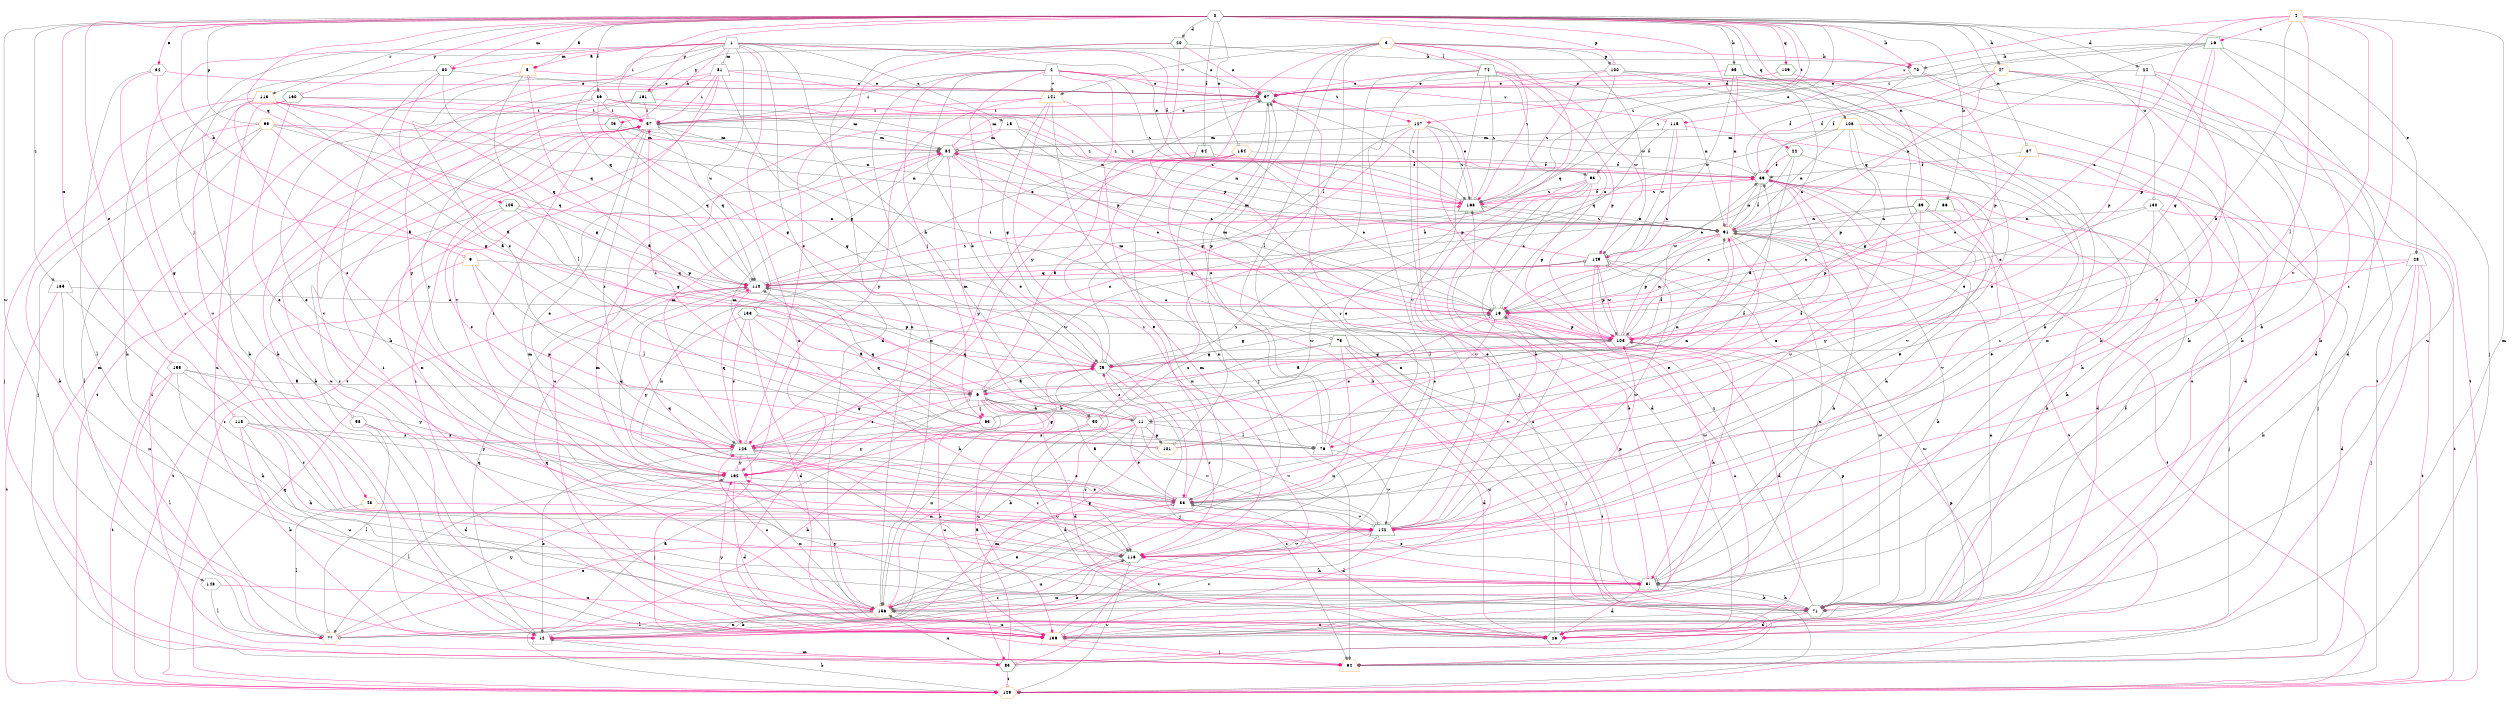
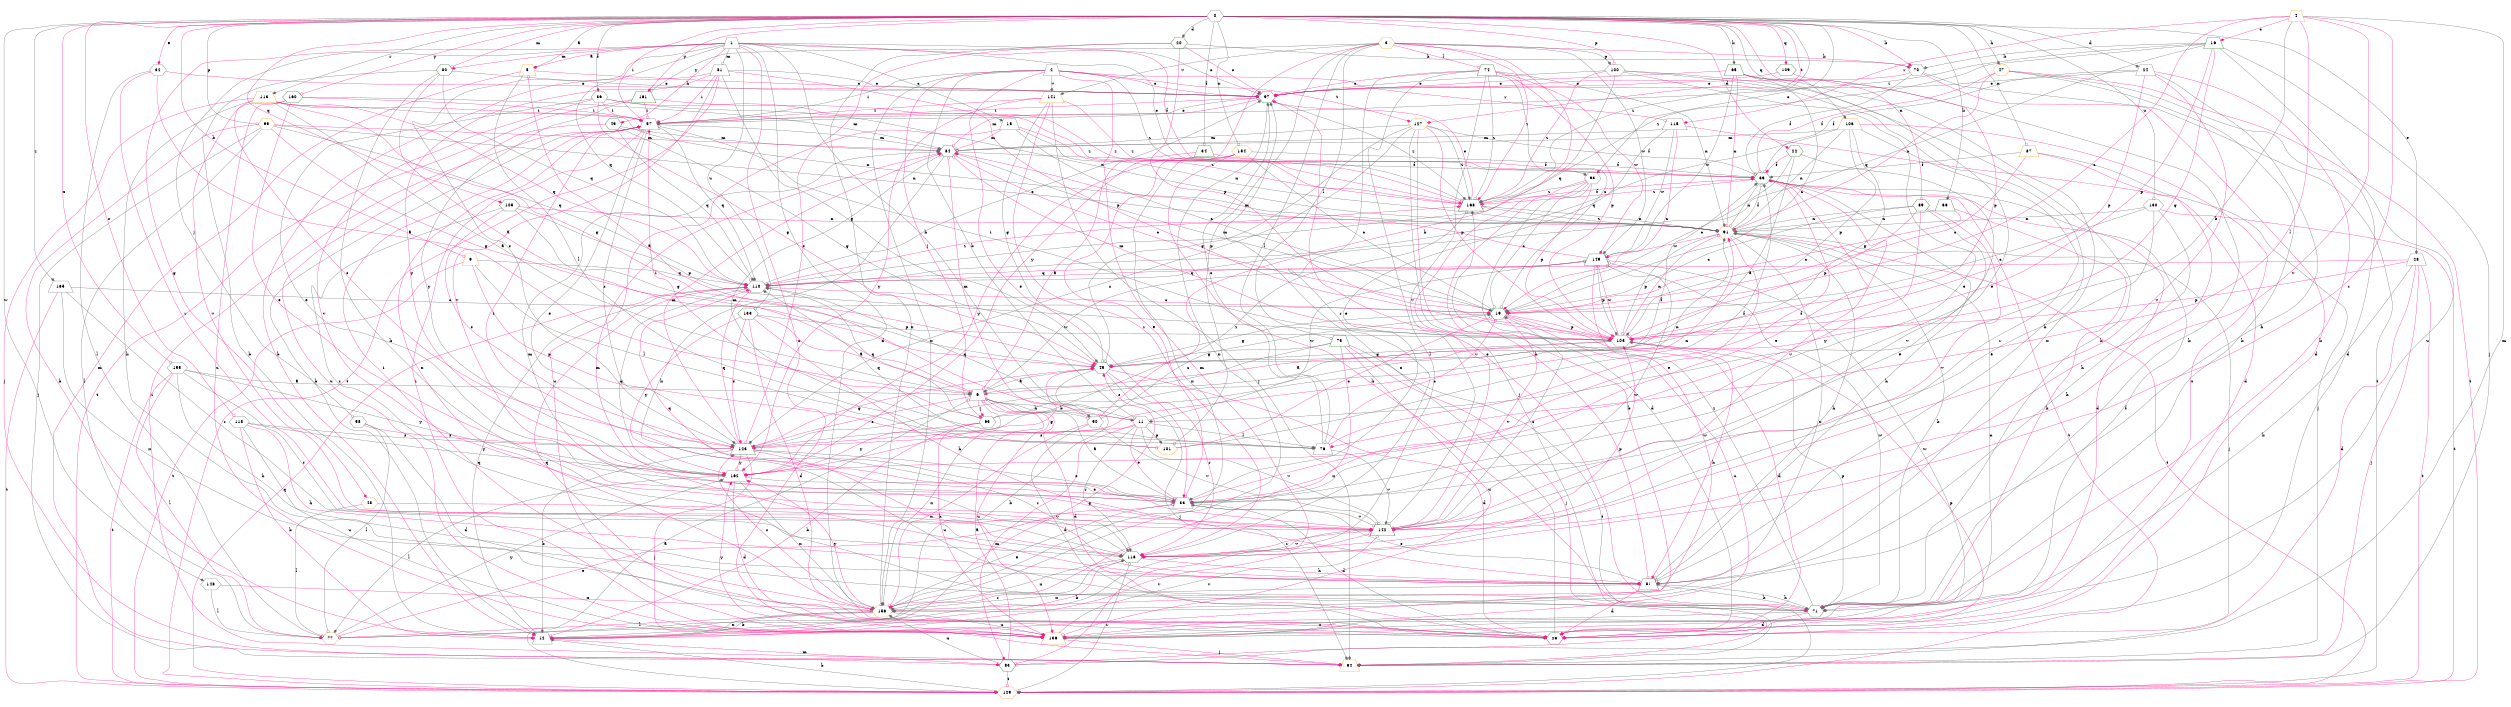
edge "47" -> "97": now "24" -> "97"
edge "127" -> "123": color deeppink -> gray40
